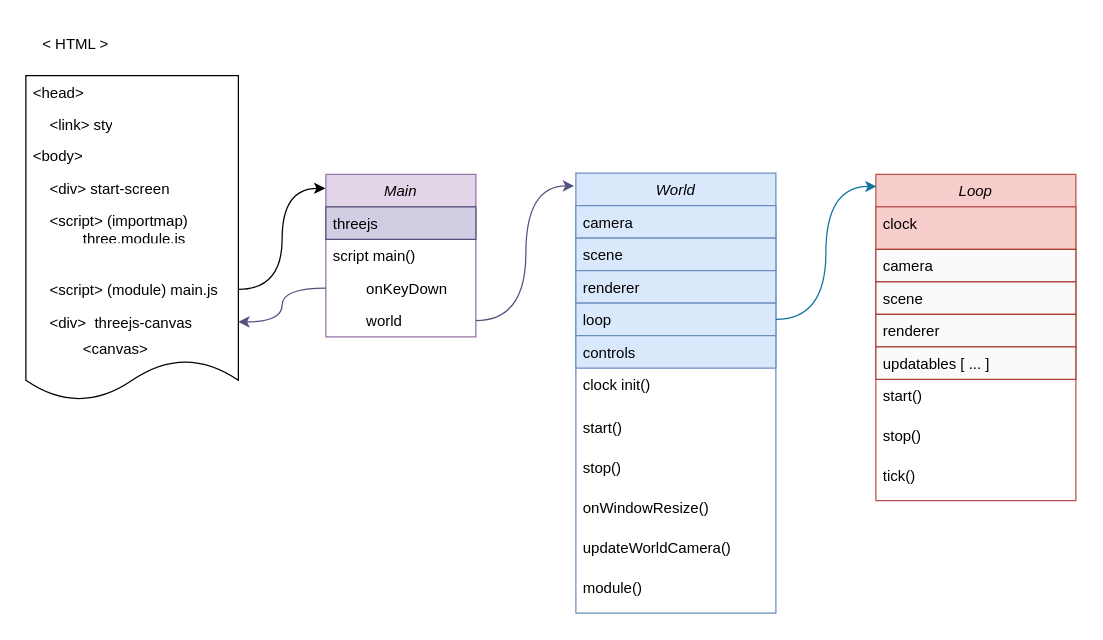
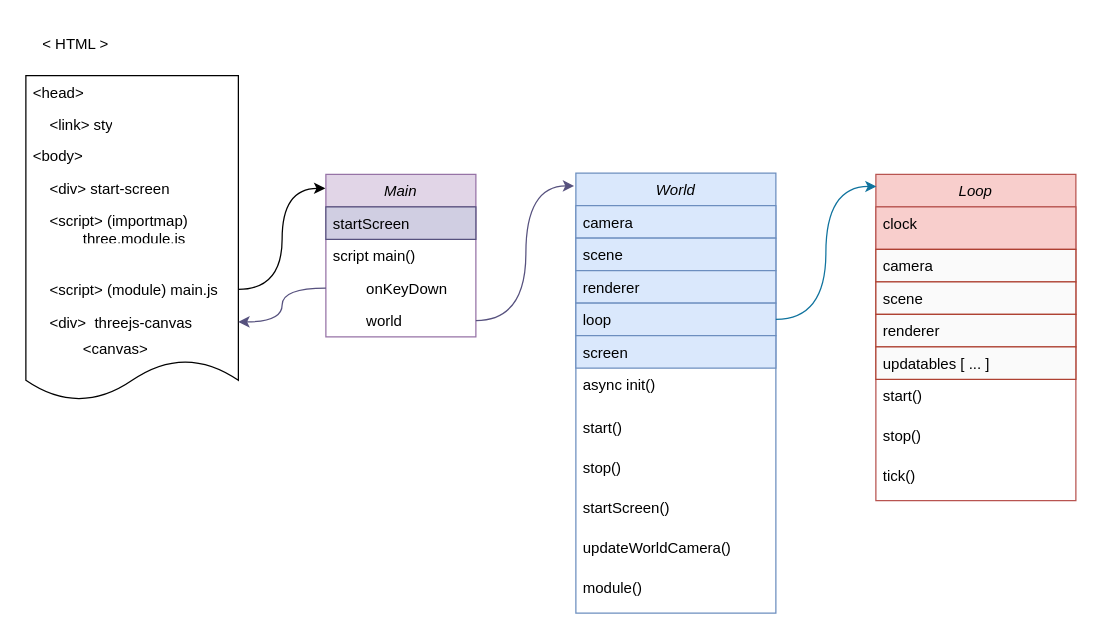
node "threejs": label "threejs" -> "startScreen"
node "controls": label "controls" -> "screen"
node "clock init()": label "clock init()" -> "async init()"
node "onWindowResize()": label "onWindowResize()" -> "startScreen()"
